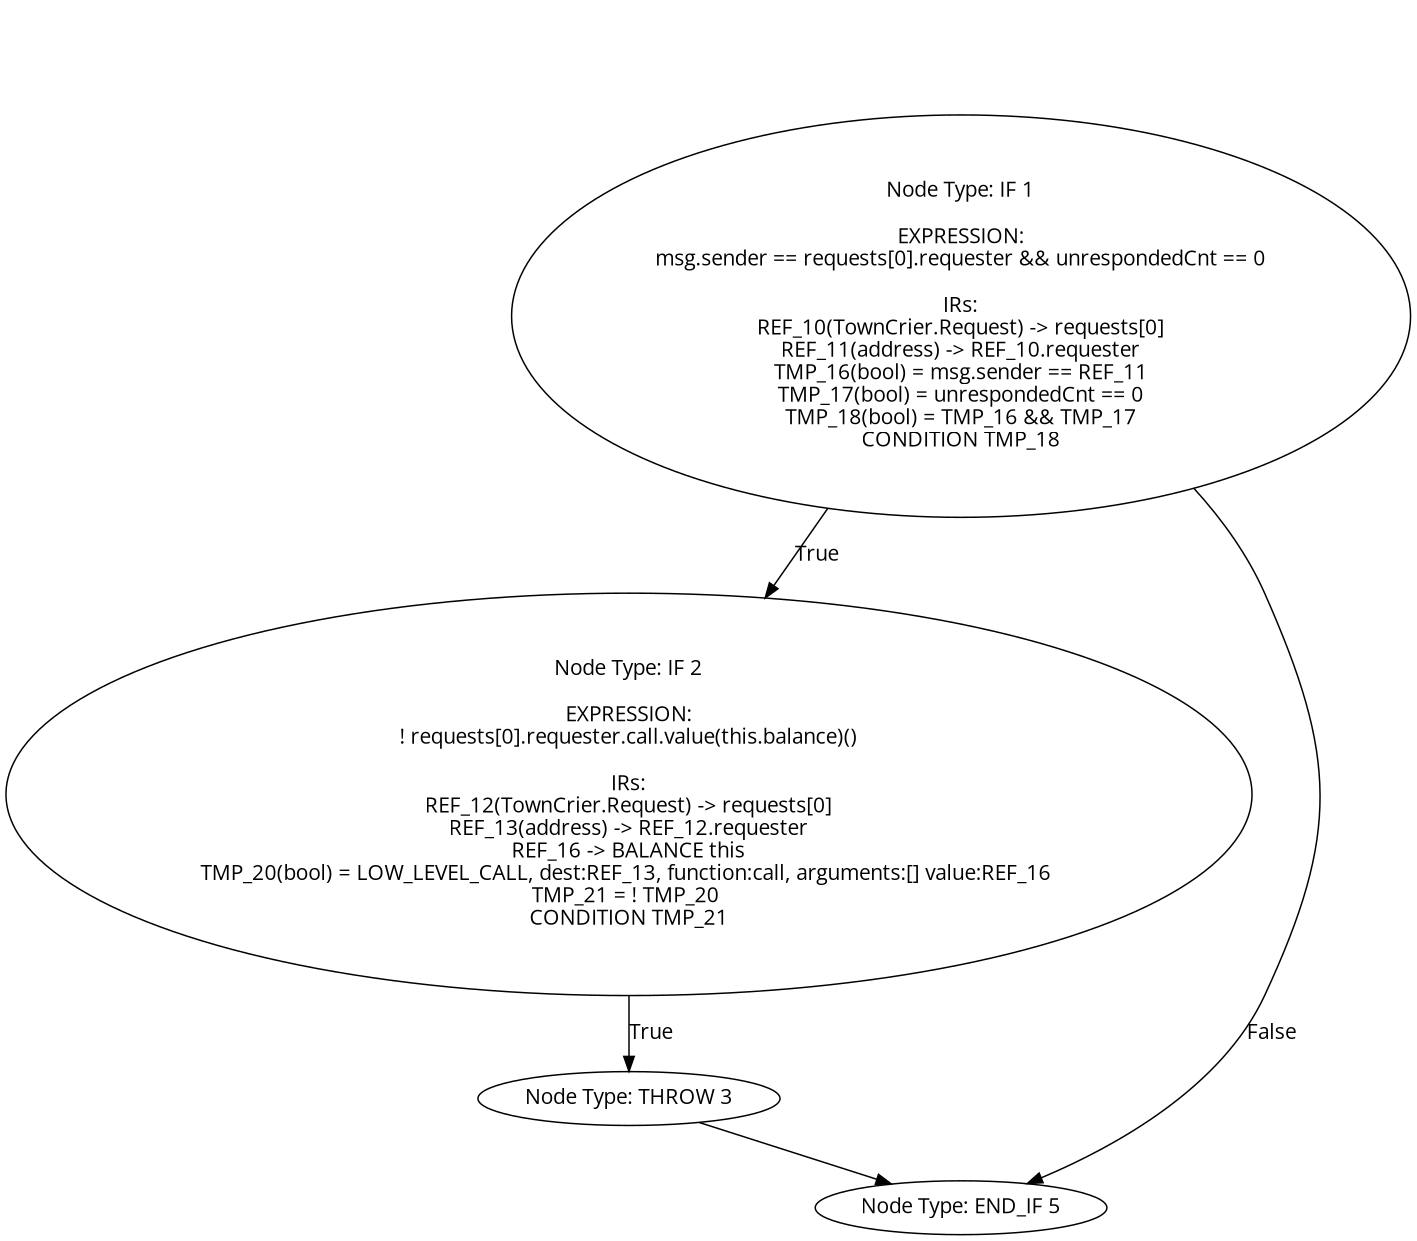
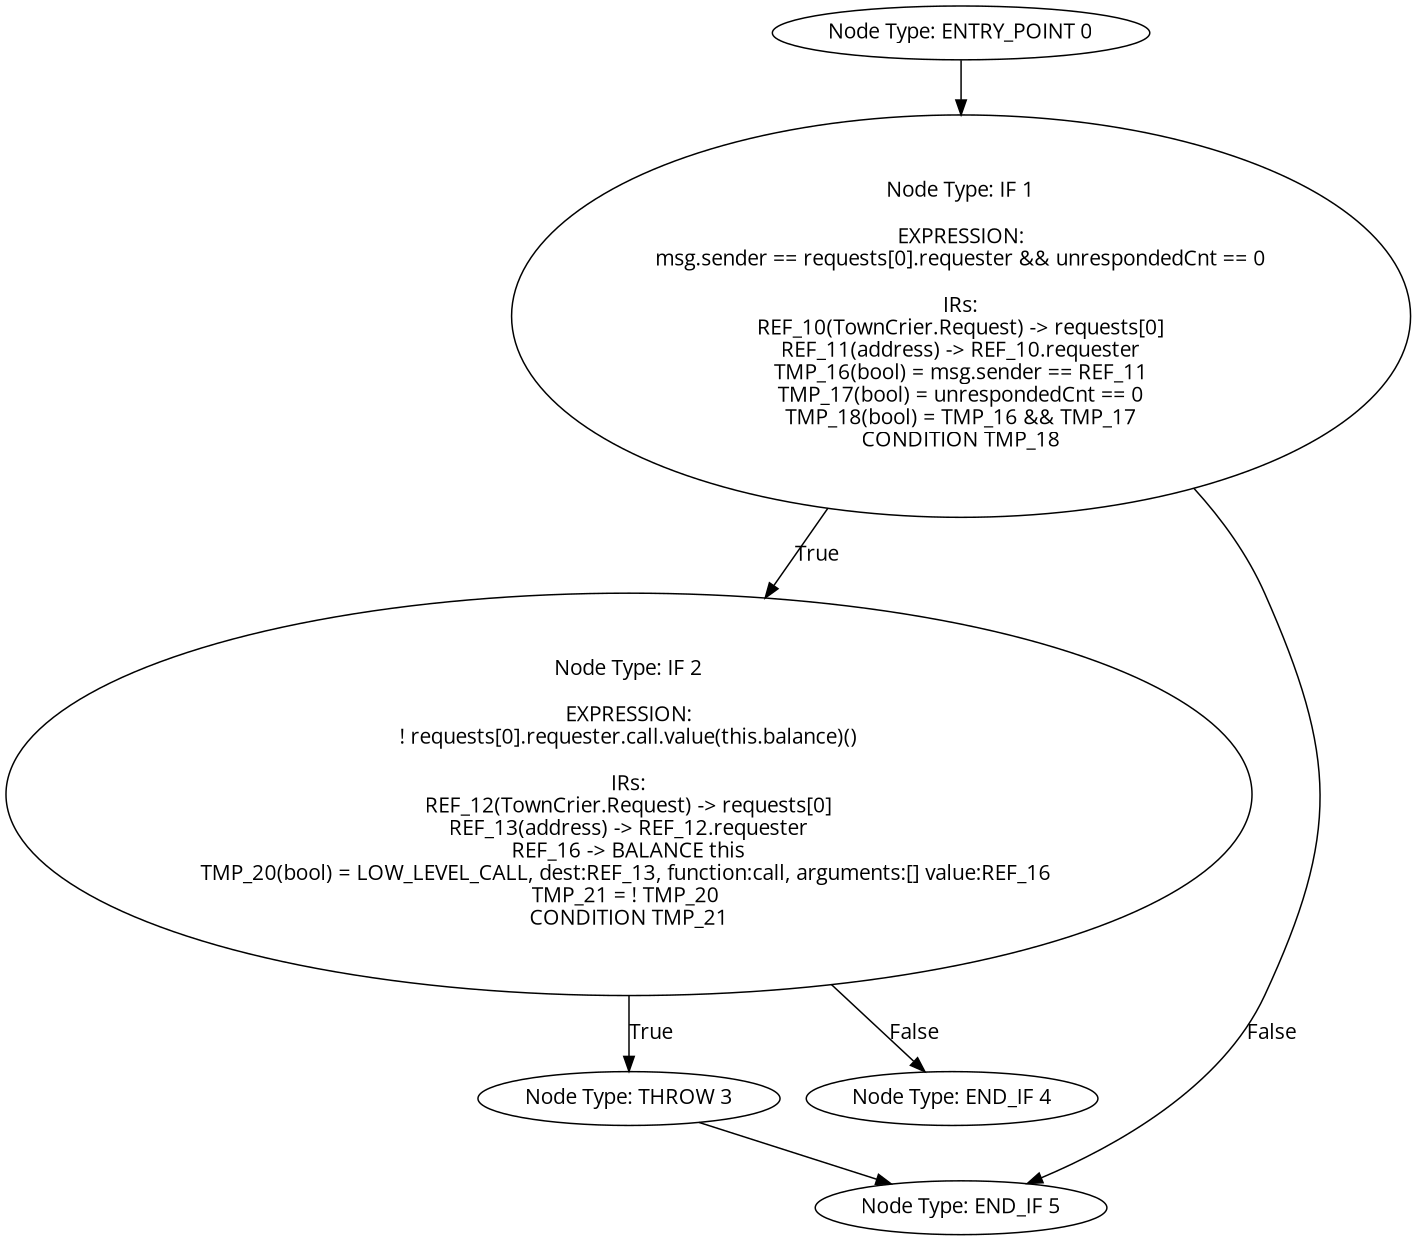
node "Node Type: ENTRY_POINT 0": added
node "Node Type: END_IF 4": added
